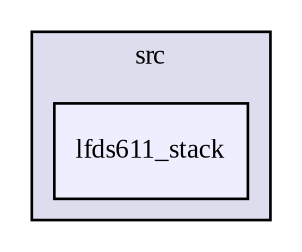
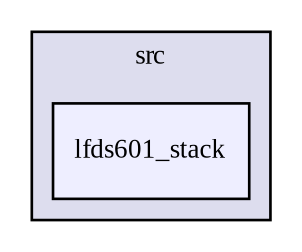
node "lfds611_stack": label "lfds611_stack" -> "lfds601_stack"
